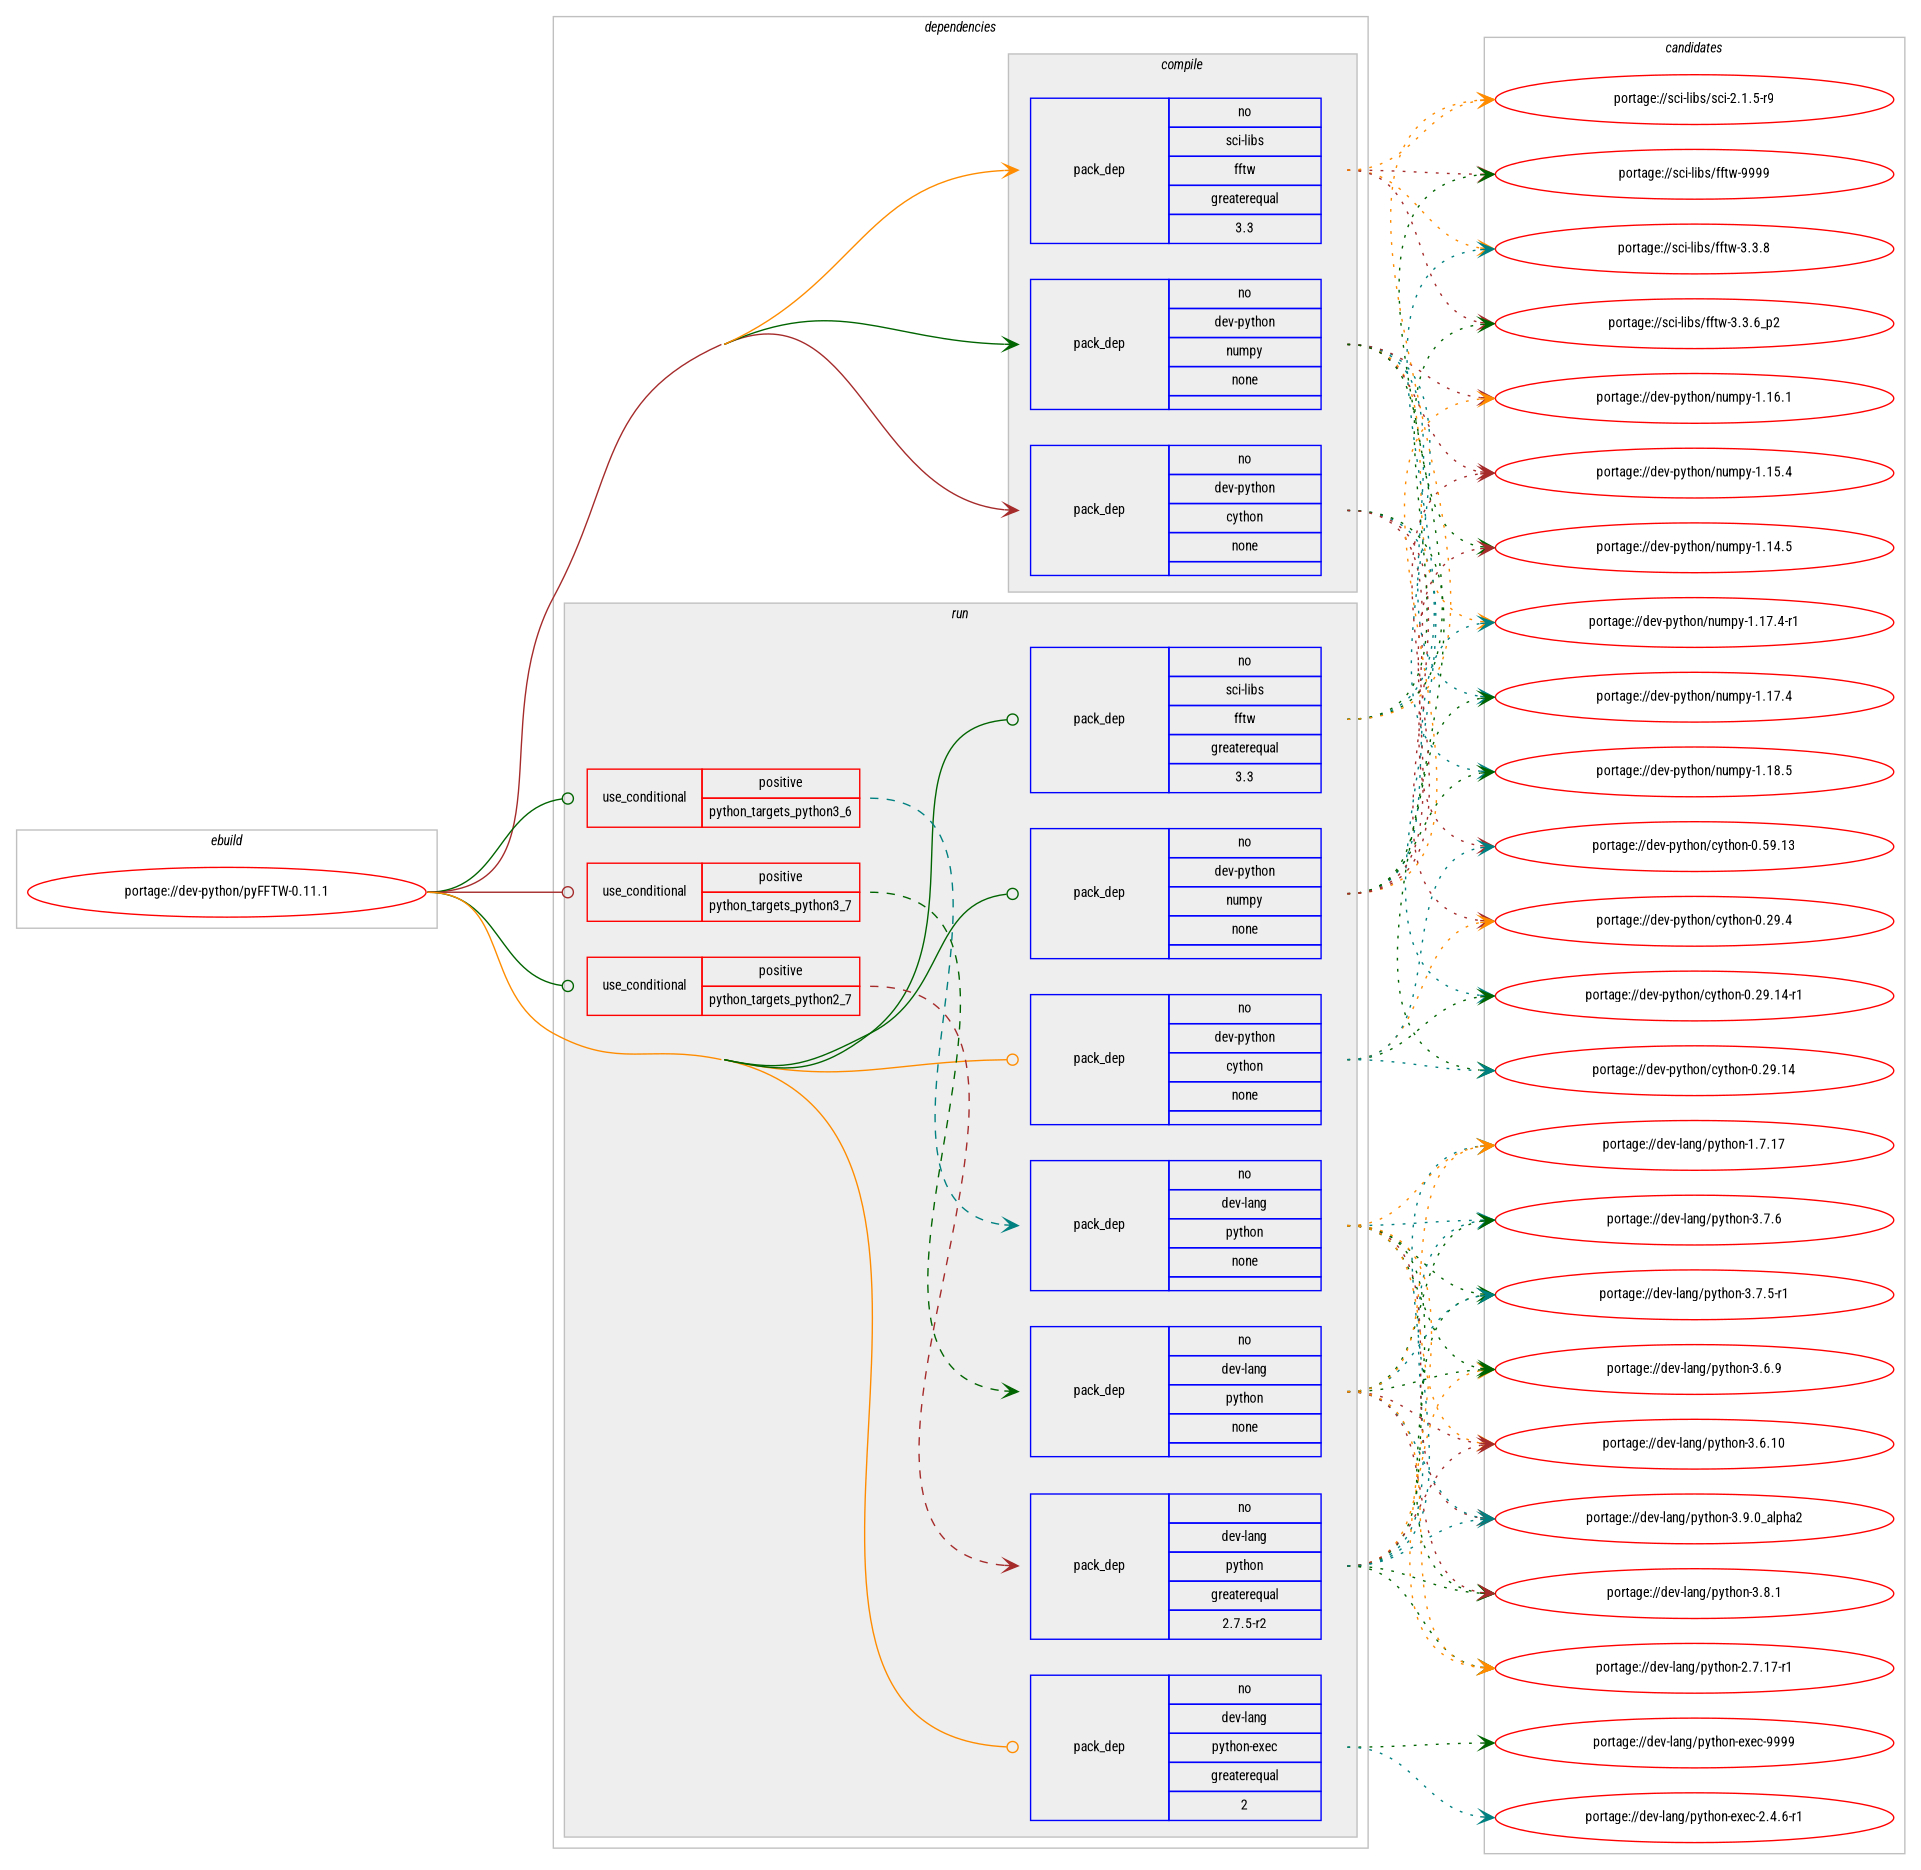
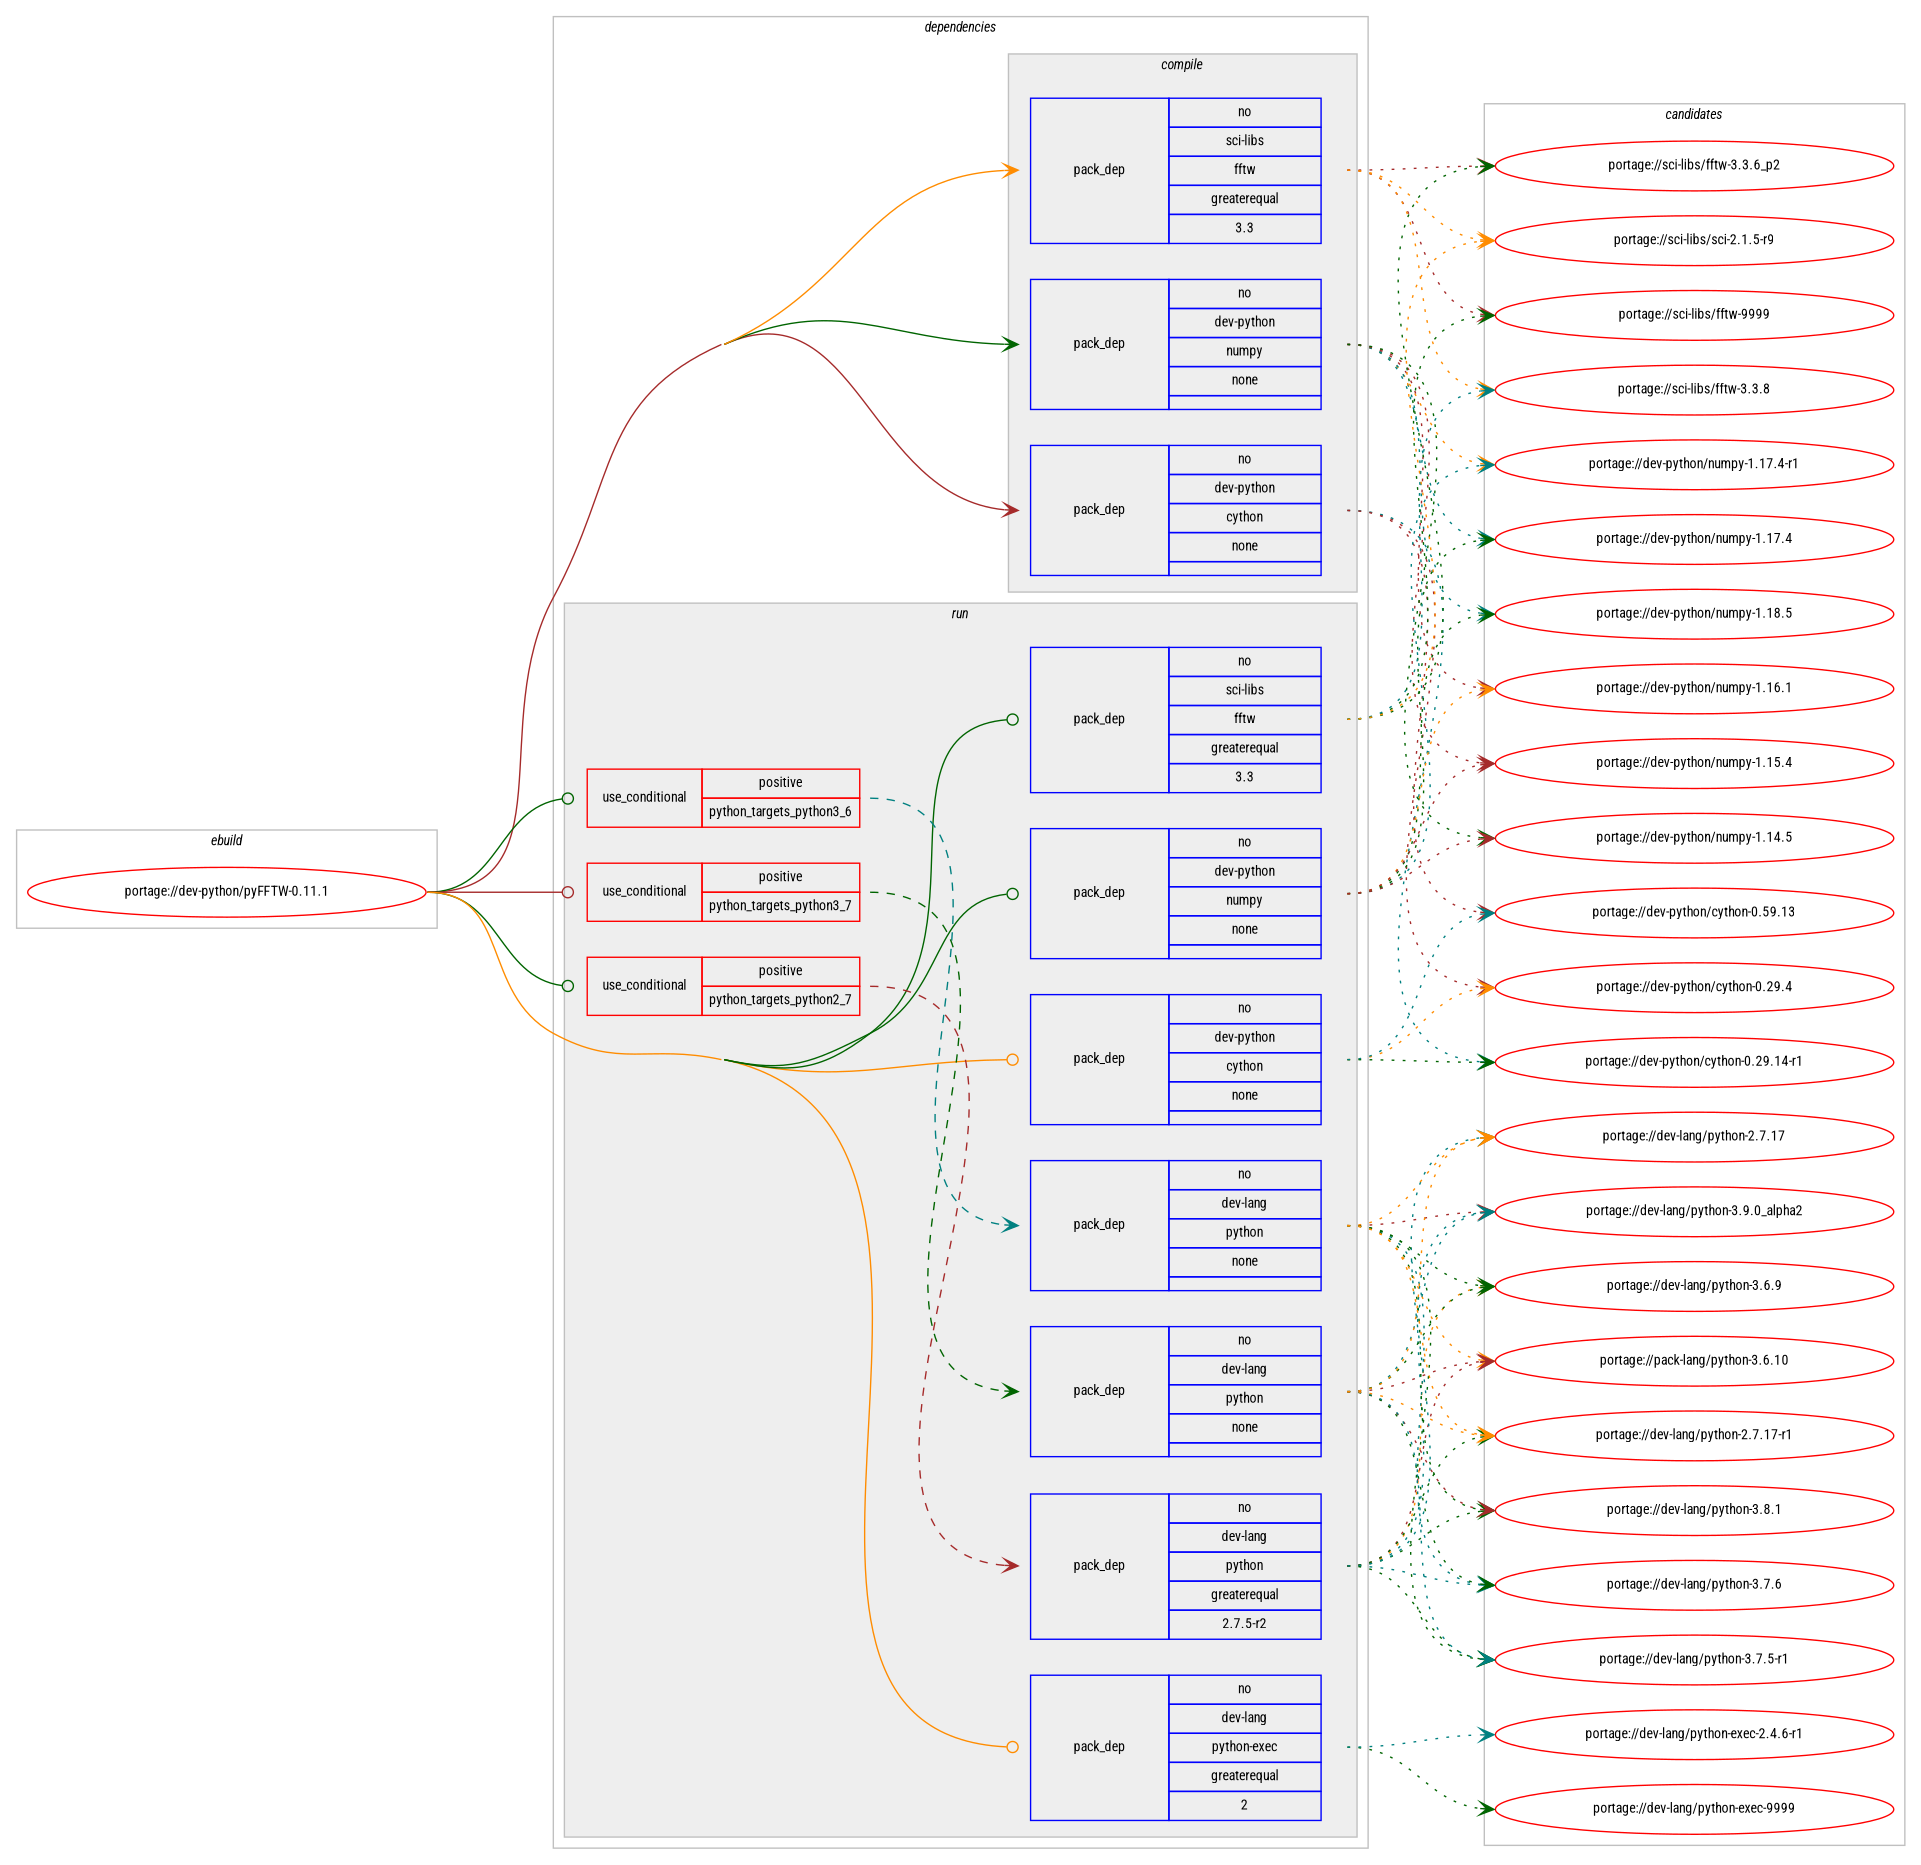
node "portage://dev-python/cython-0.29.14": removed
node "portage://dev-lang/python-1.7.17": label "portage://dev-lang/python-1.7.17" -> "portage://dev-lang/python-2.7.17"
node "portage://dev-lang/python-3.6.10": label "portage://dev-lang/python-3.6.10" -> "portage://pack-lang/python-3.6.10"
